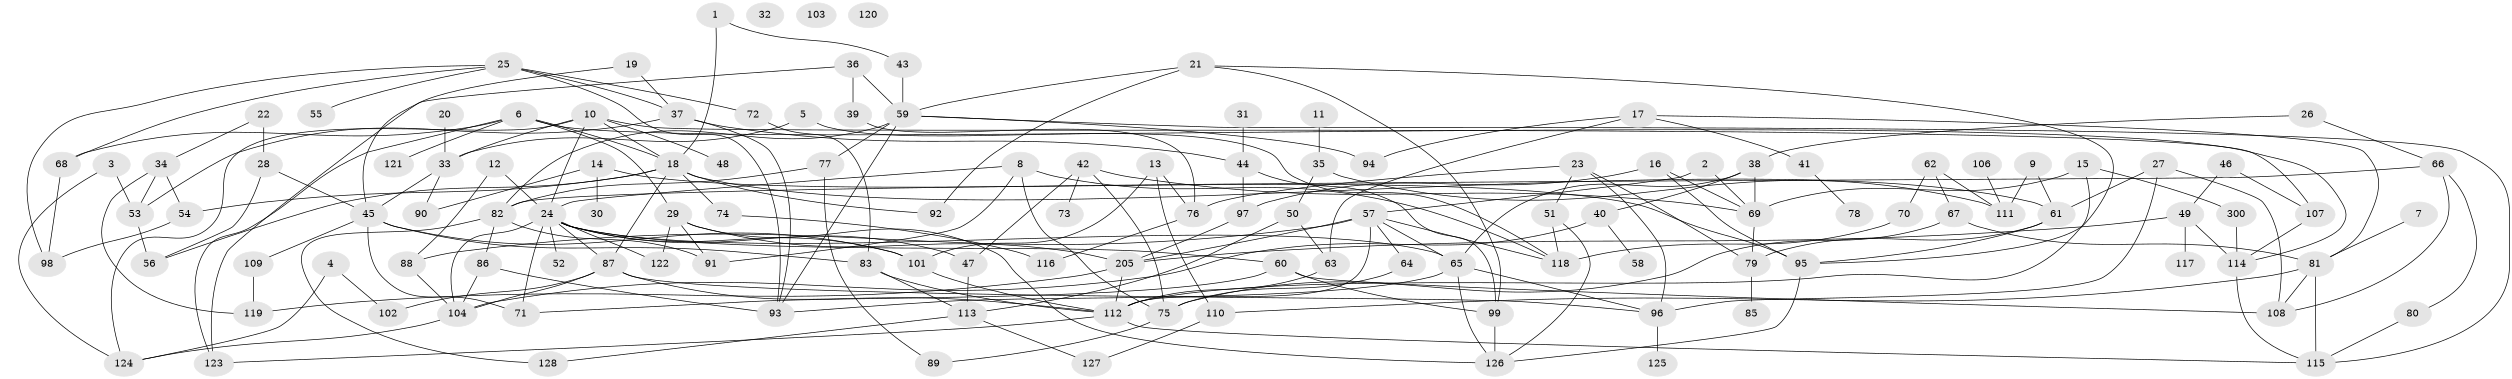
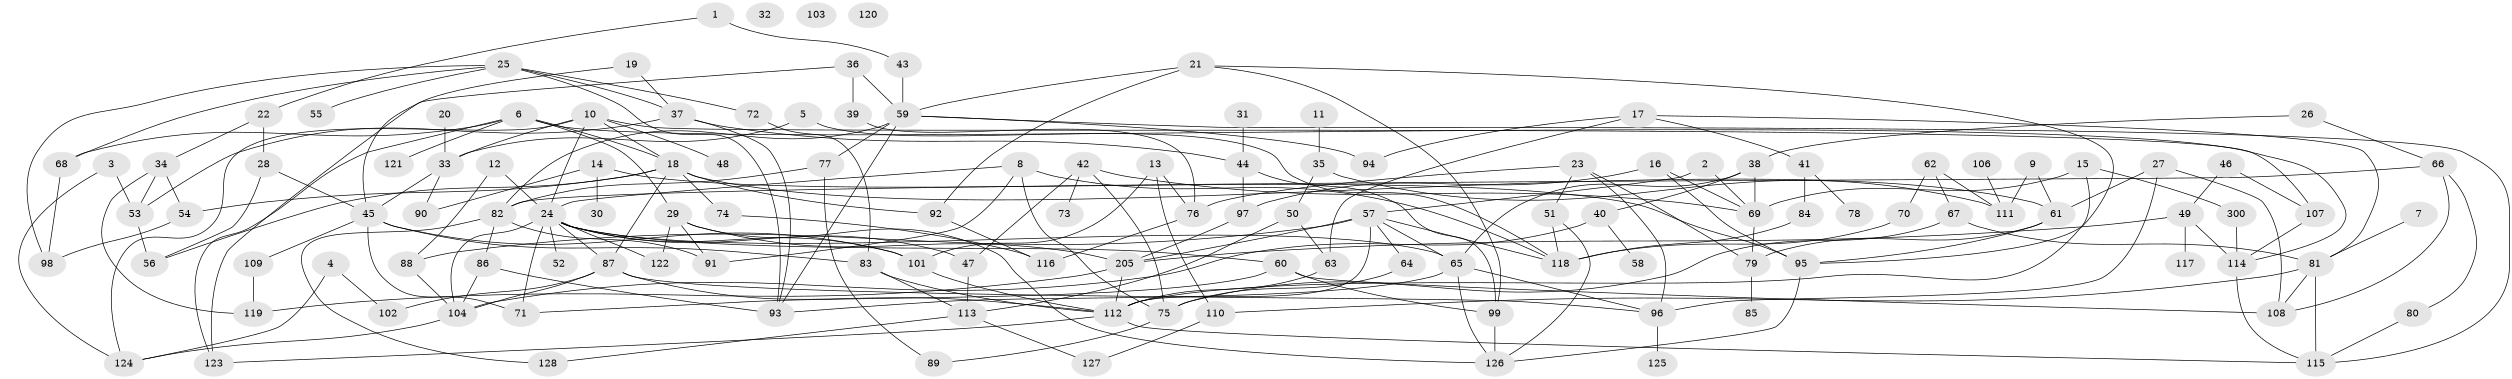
edge "1" -- "18": now "1" -- "22"
node "84": added
edge "92" -- "116": added
